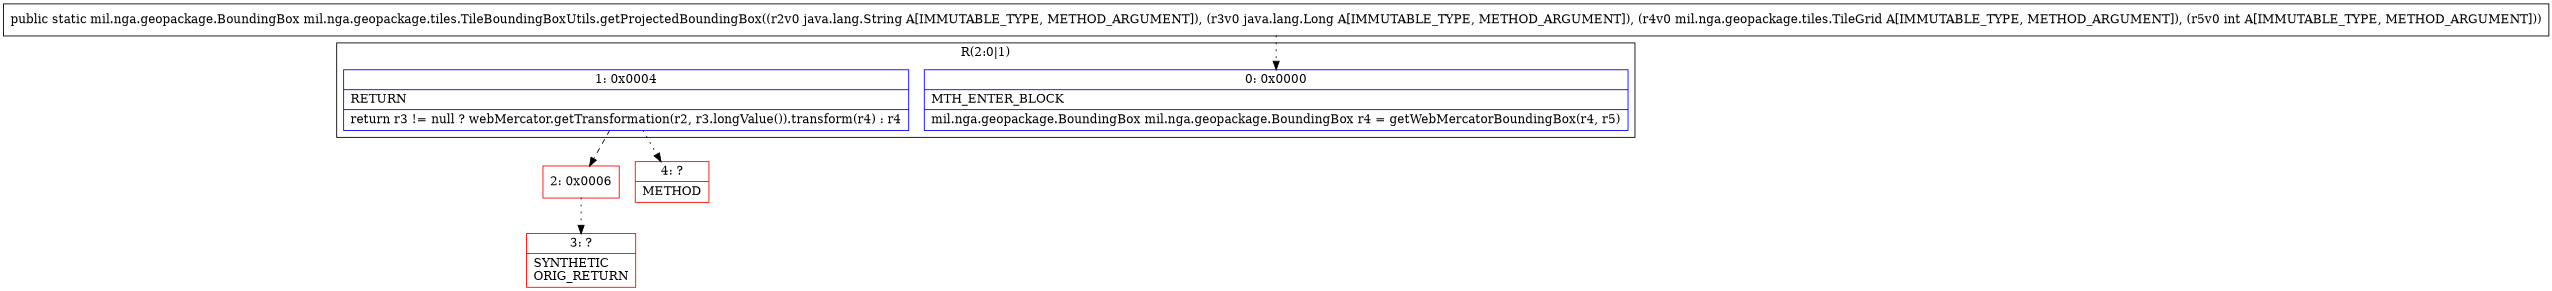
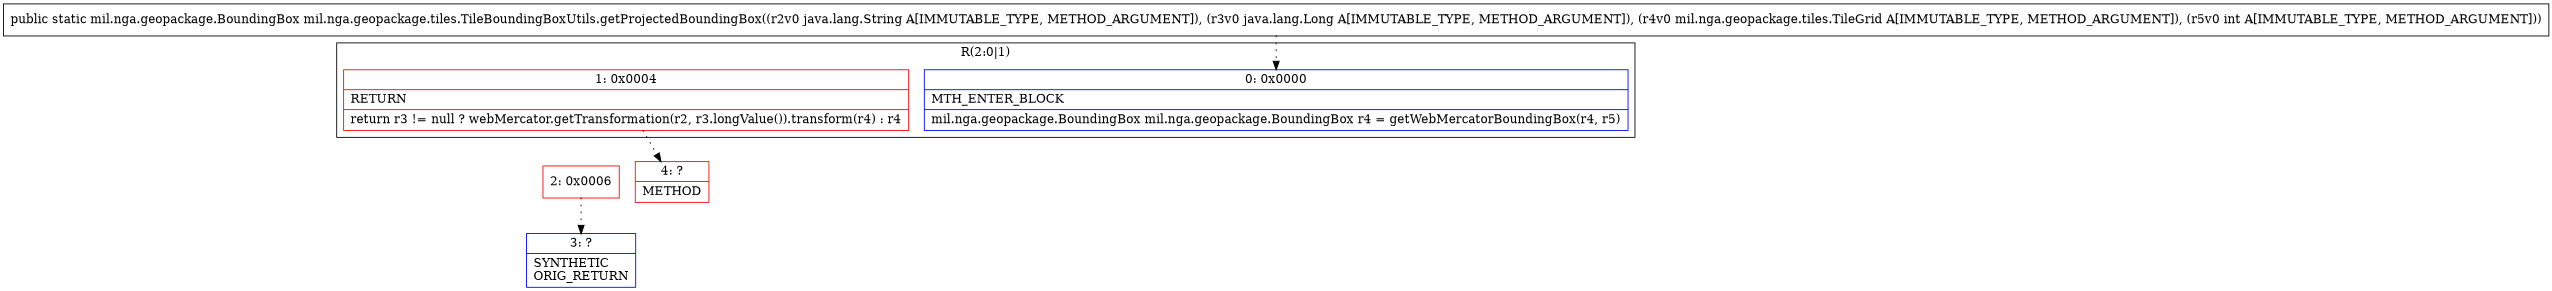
node "1: 0x0004": color blue -> red
edge "1: 0x0004" -> "2: 0x0006": removed
node "3: ?": color red -> blue
